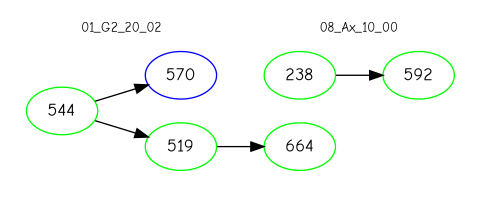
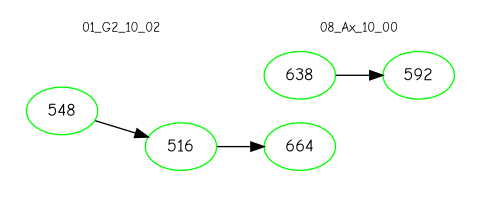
cluster "01_G2_20_02": label "01_G2_20_02" -> "01_G2_10_02"
node "570": removed
node "238": label "238" -> "638"
node "544": label "544" -> "548"
node "519": label "519" -> "516"
